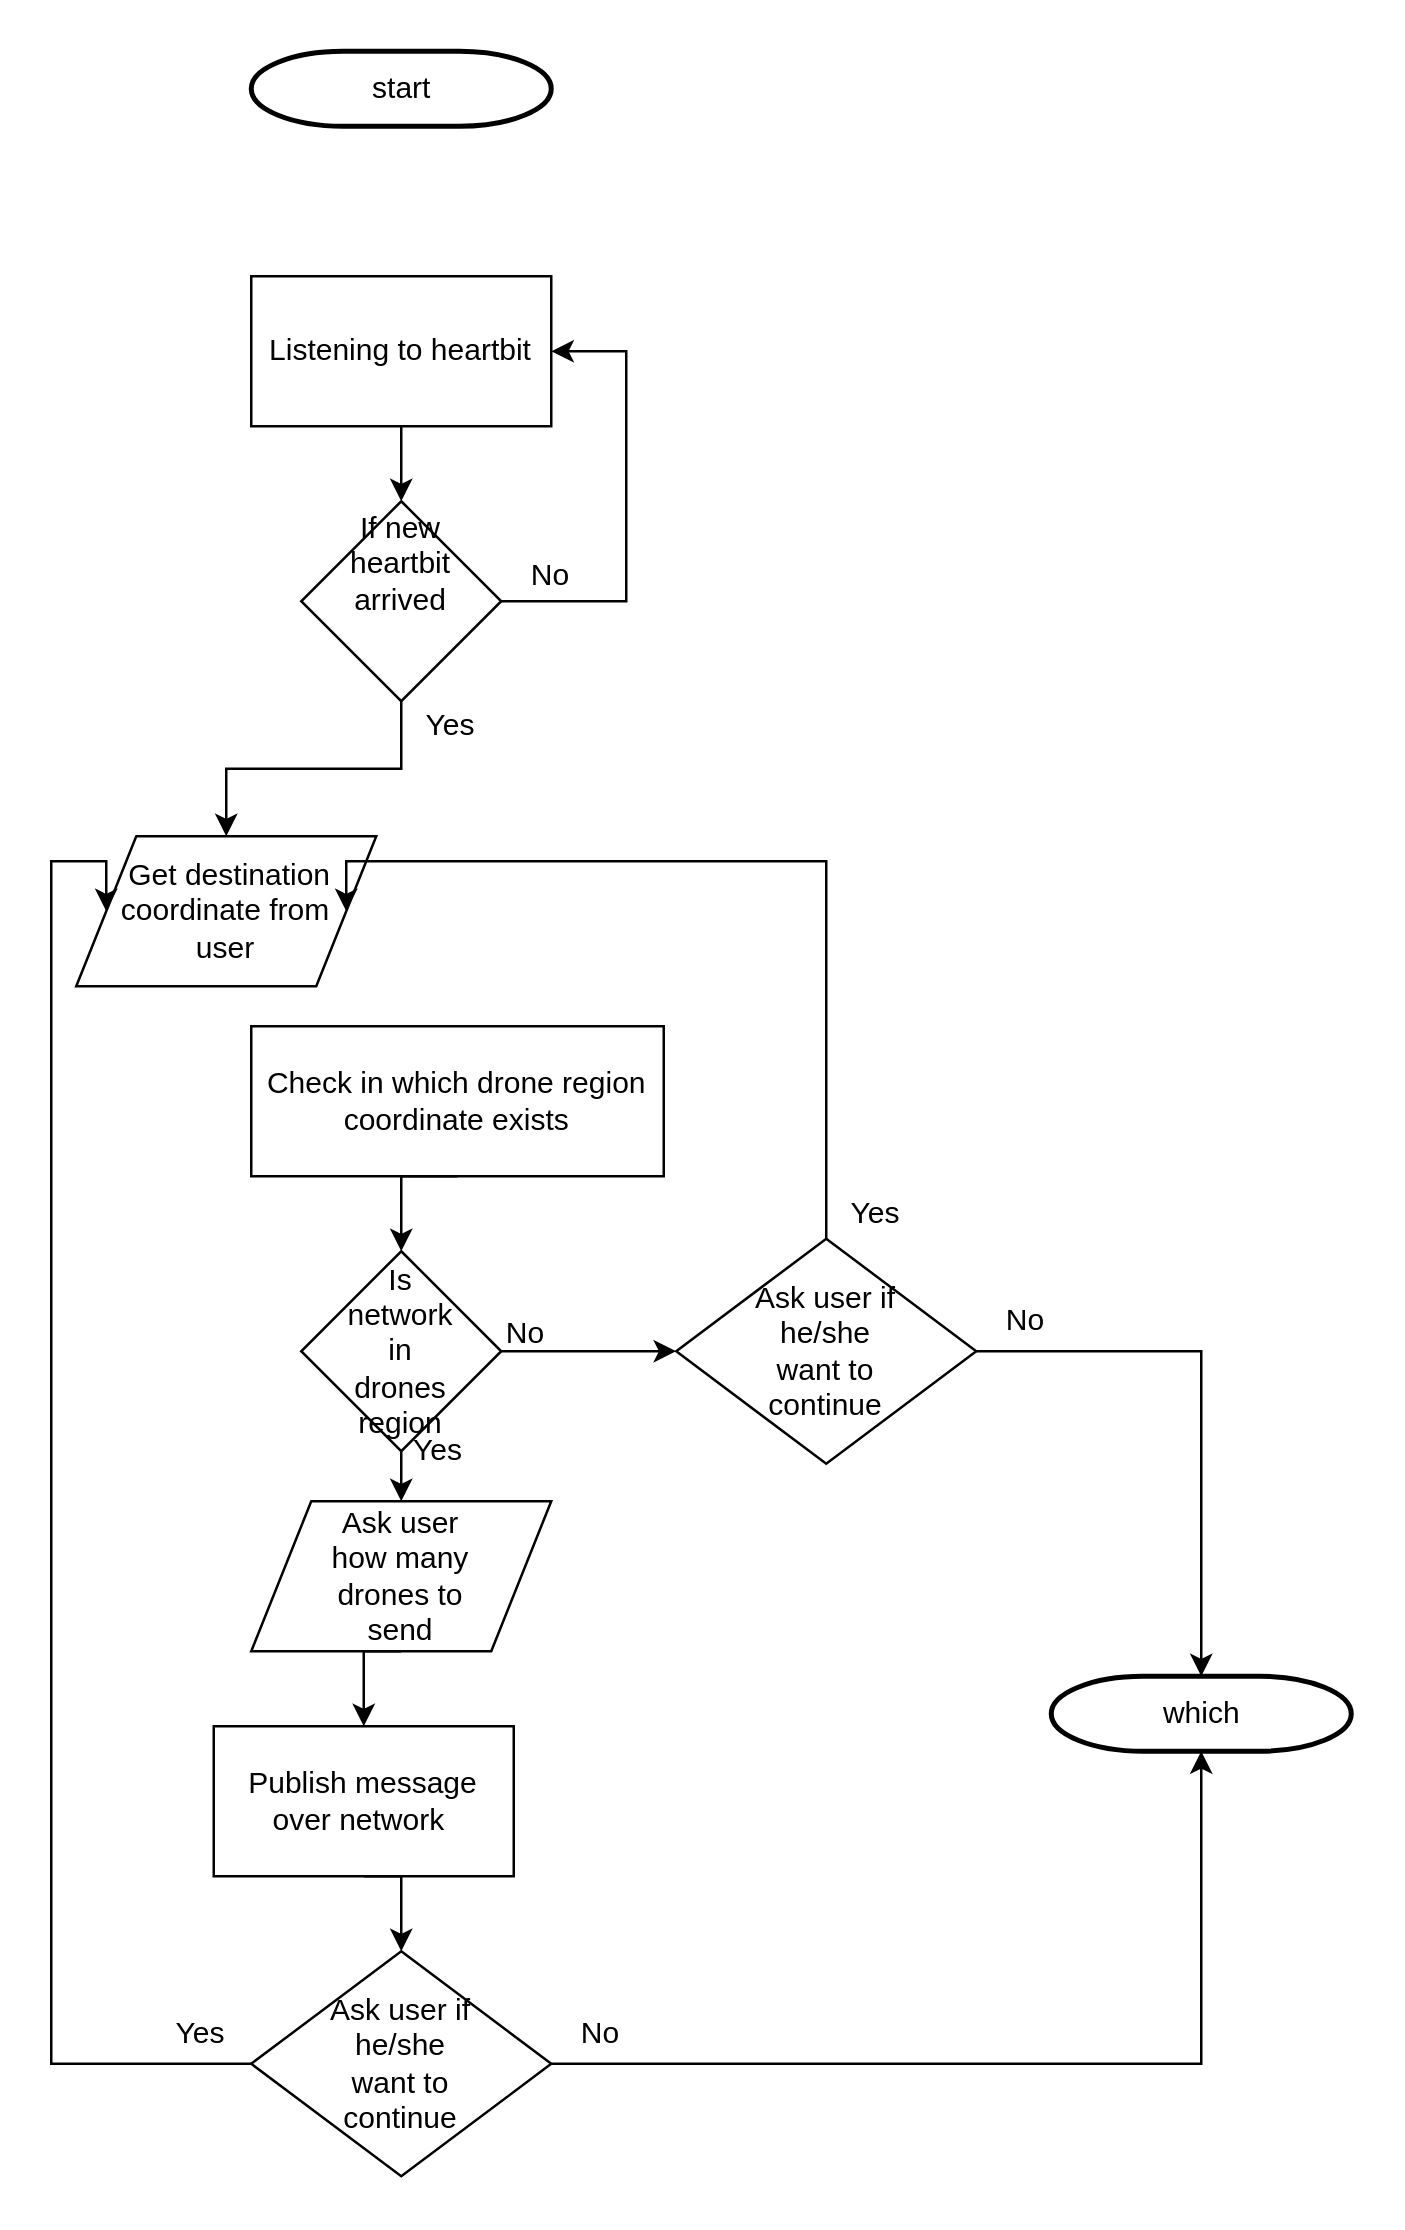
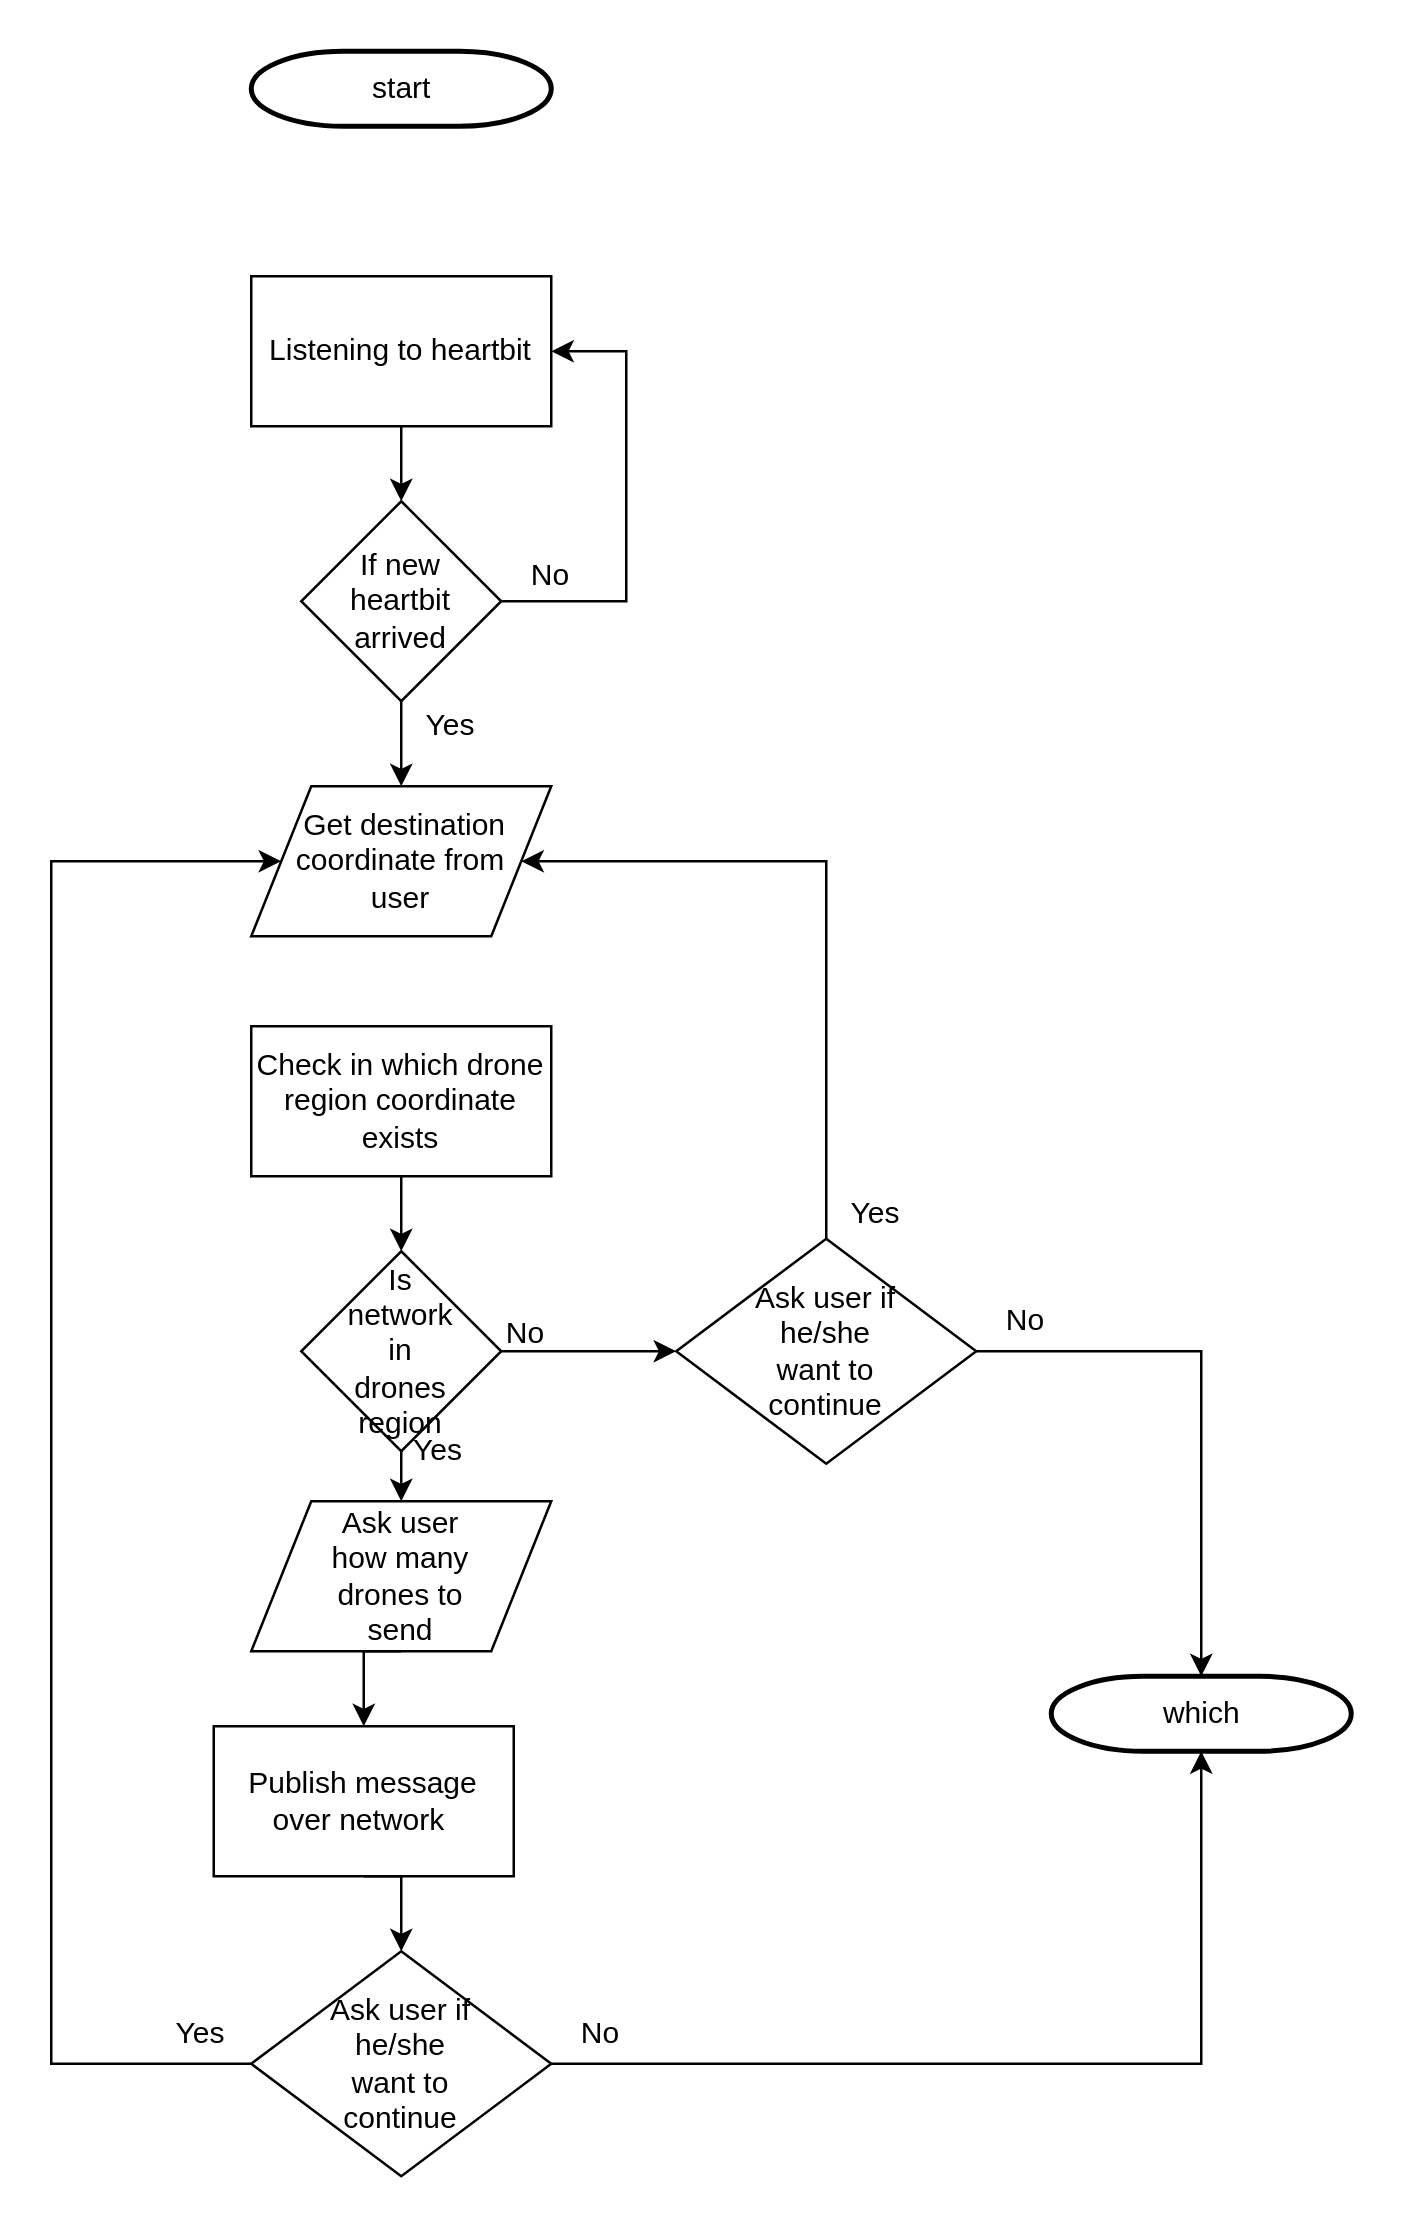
node "If new heartbit arrived": moved (401, 564) -> (401, 601)
node "Get destination coordinate from user": moved (226, 911) -> (401, 861)
node "Check in which drone region coordinate exists": size 413x150 -> 300x150
